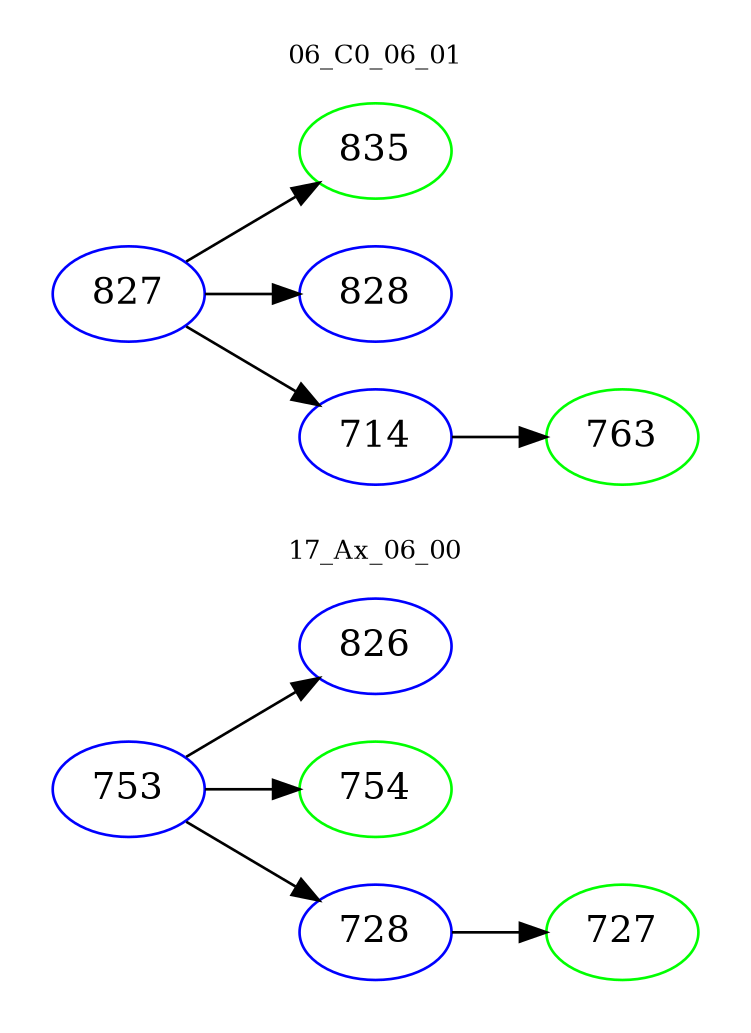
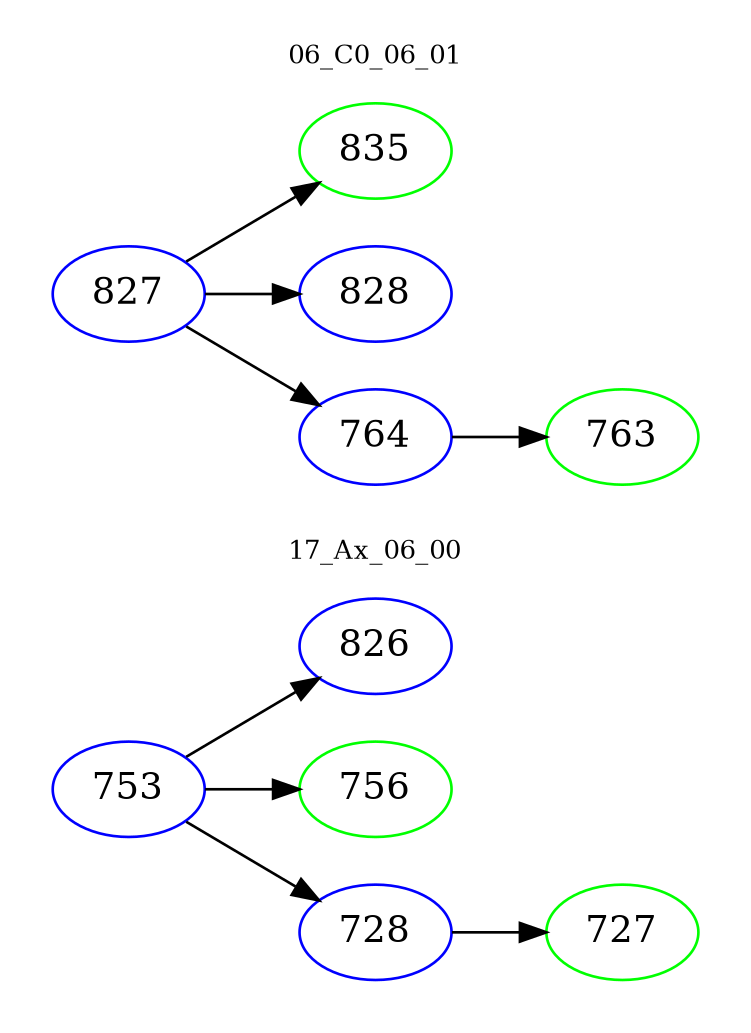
node "714": label "714" -> "764"
node "754": label "754" -> "756"
